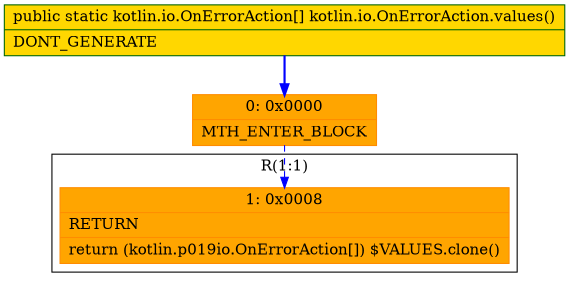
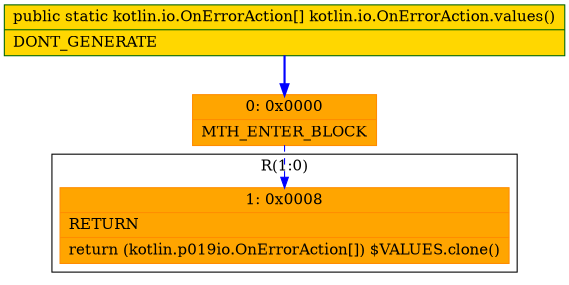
cluster "R(1:1)": label "R(1:1)" -> "R(1:0)"
